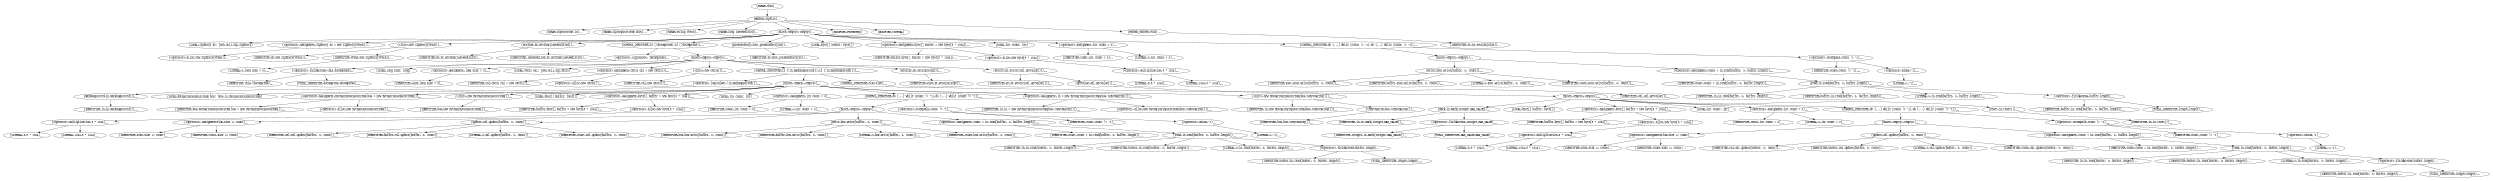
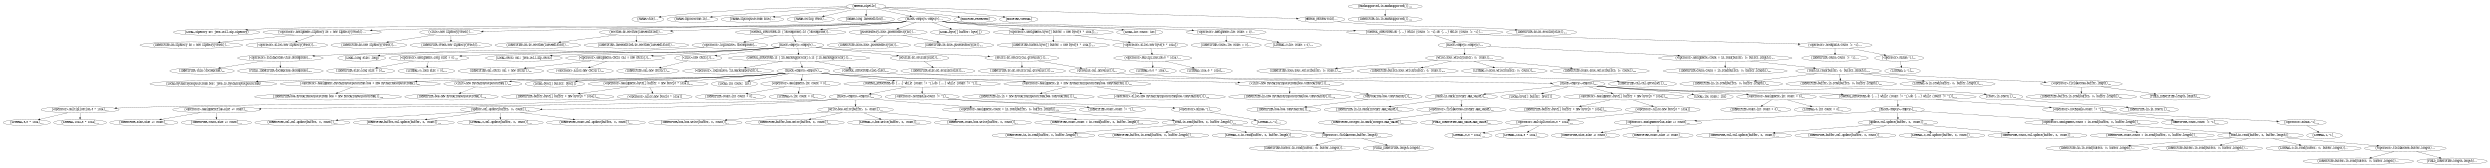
edge "(PARAM,this)" -> "(METHOD,zipFile)": reversed
node "(IDENTIFIER,ze,ZipEntry ze = new ZipEntry(vPath))": added
node "(IDENTIFIER,zOut,zOut.putNextEntry(ze))": added
edge "(IDENTIFIER,vPath,new ZipEntry(vPath))" -> "(LITERAL,0,long size = 0)": now "(<operator>.assignment,long size = 0)" -> "(LITERAL,0,long size = 0)"
edge "(<operator>.logicalNot,!in.markSupported())" -> "(markSupported,in.markSupported())": removed
node "(<operator>.alloc,new ByteArrayOutputStream())": removed
